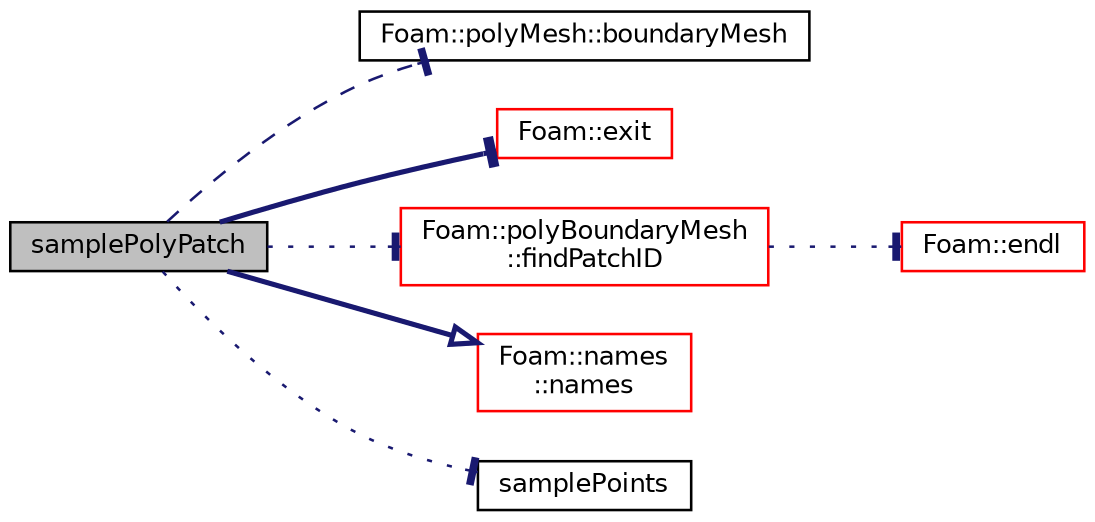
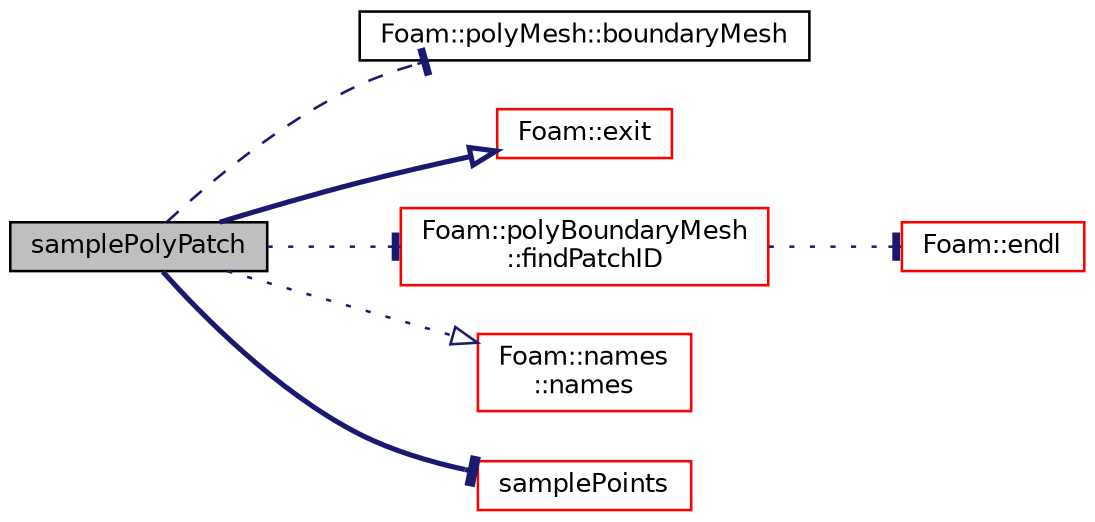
edge "samplePolyPatch" -> "Foam::exit": arrowhead tee -> onormal
edge "samplePolyPatch" -> "Foam::names ::names": style bold -> dotted
edge "samplePolyPatch" -> "samplePoints": style dotted -> bold
node "samplePoints": color black -> red
